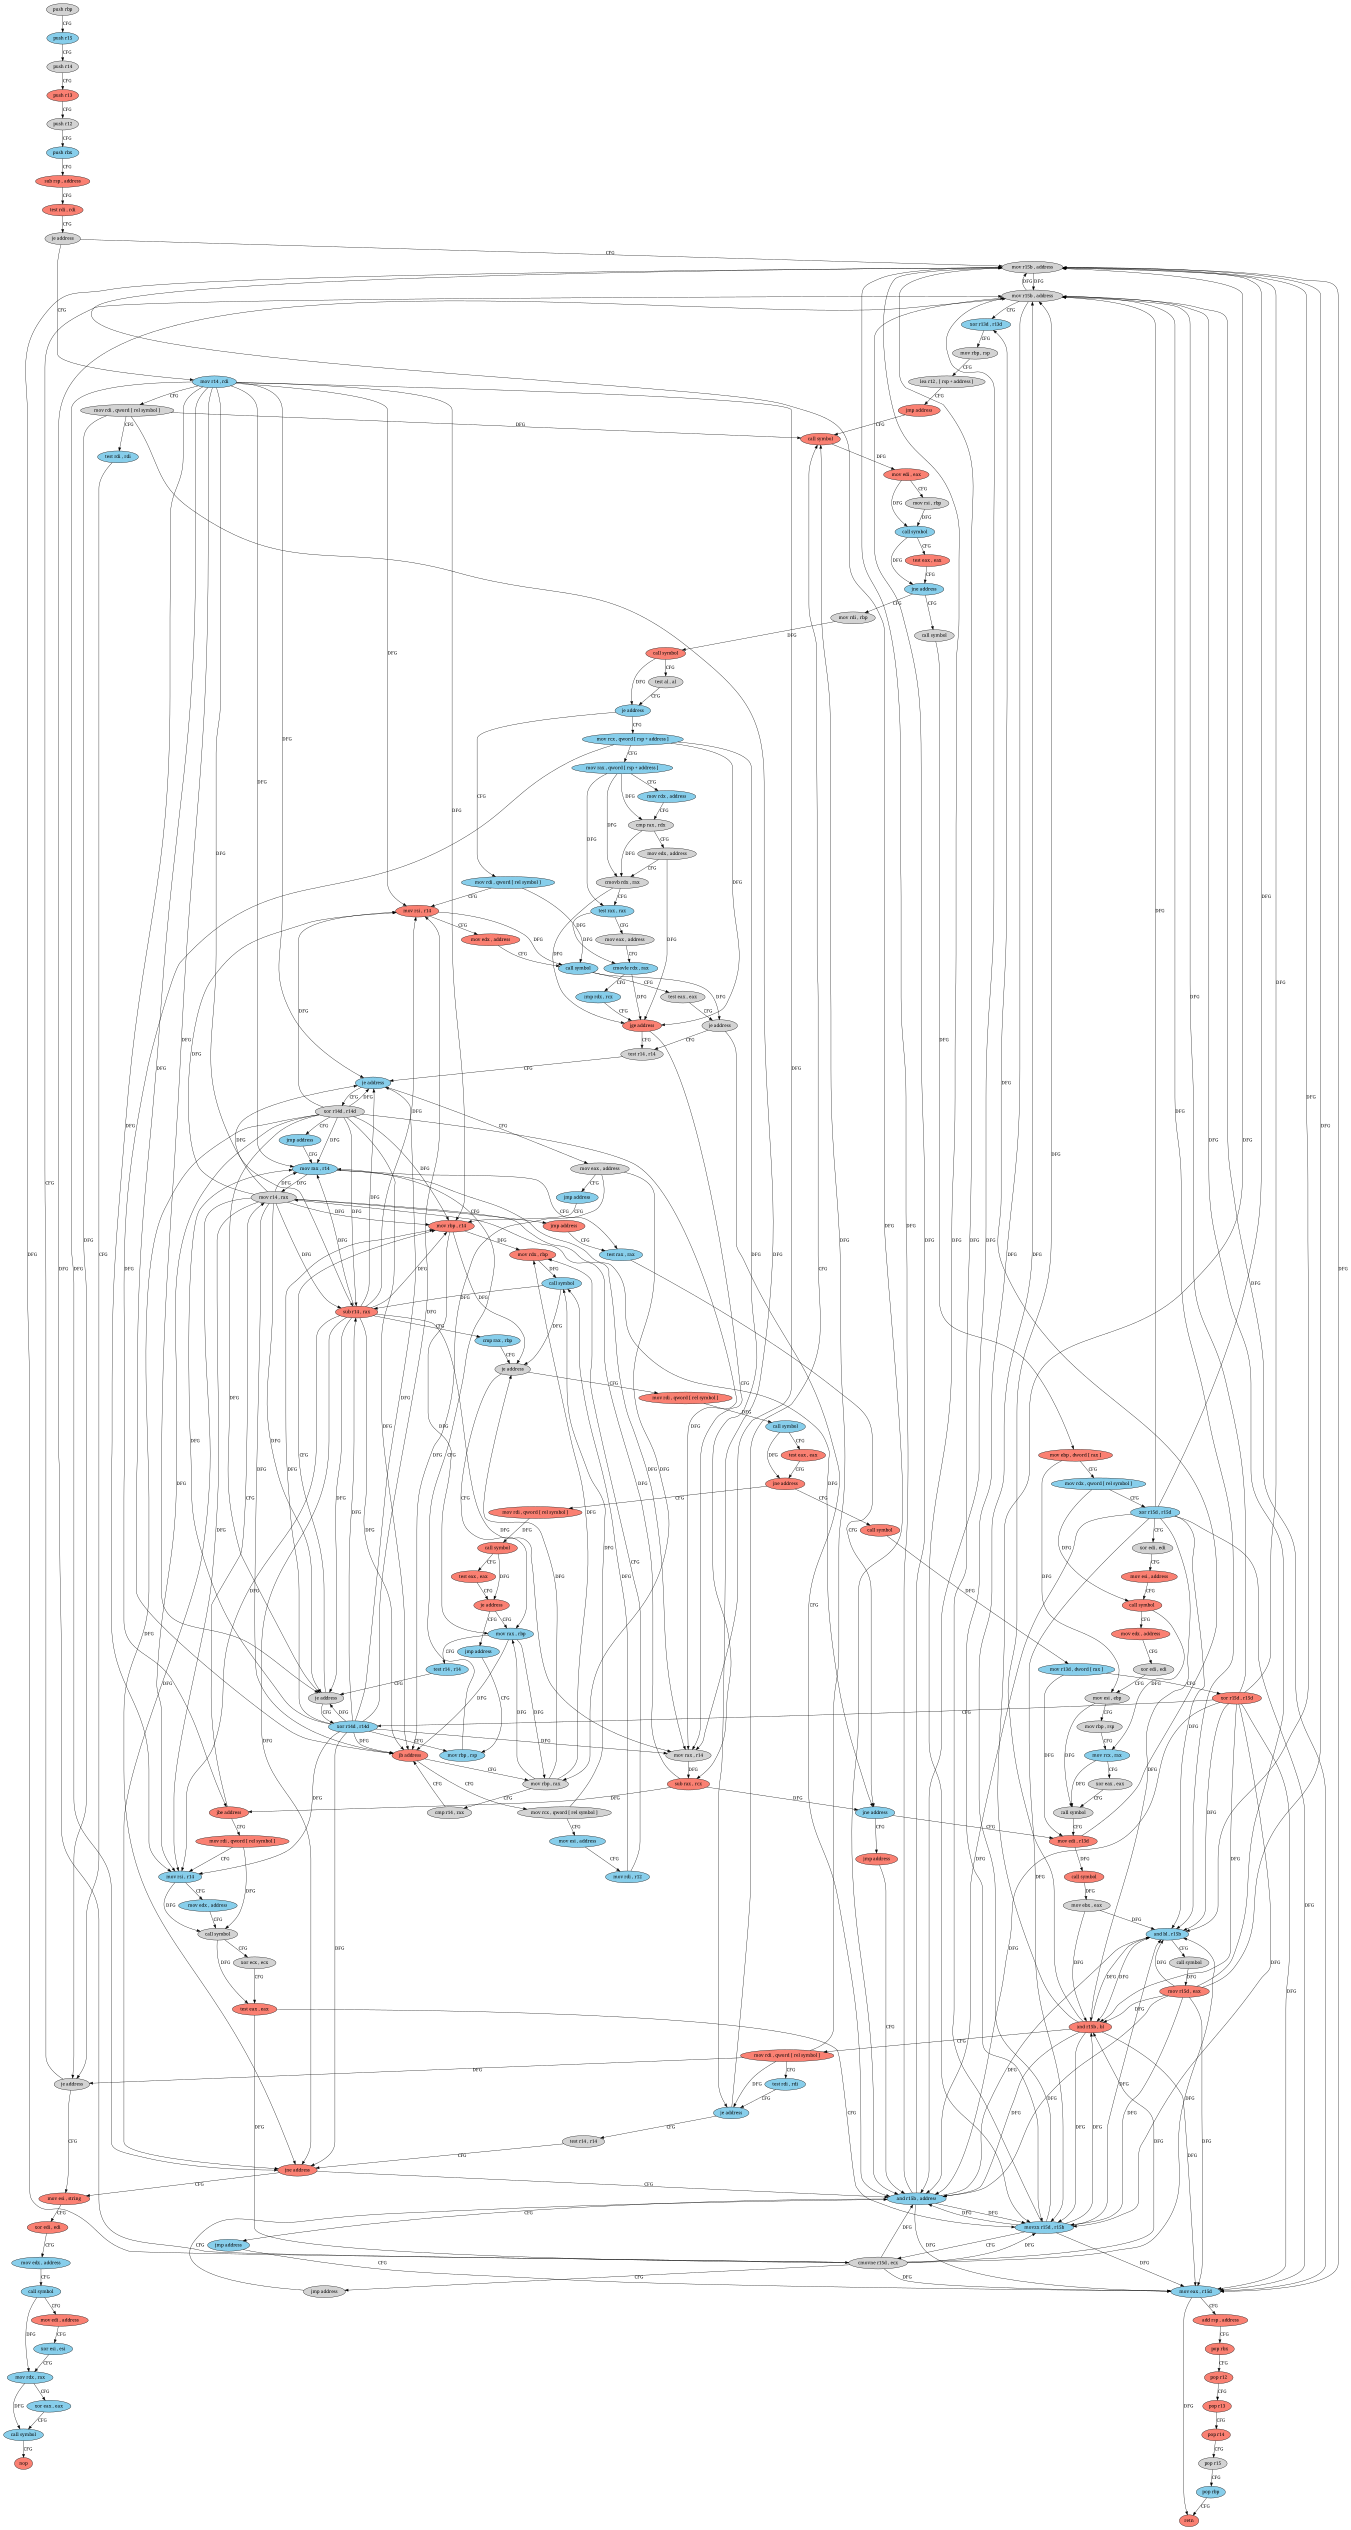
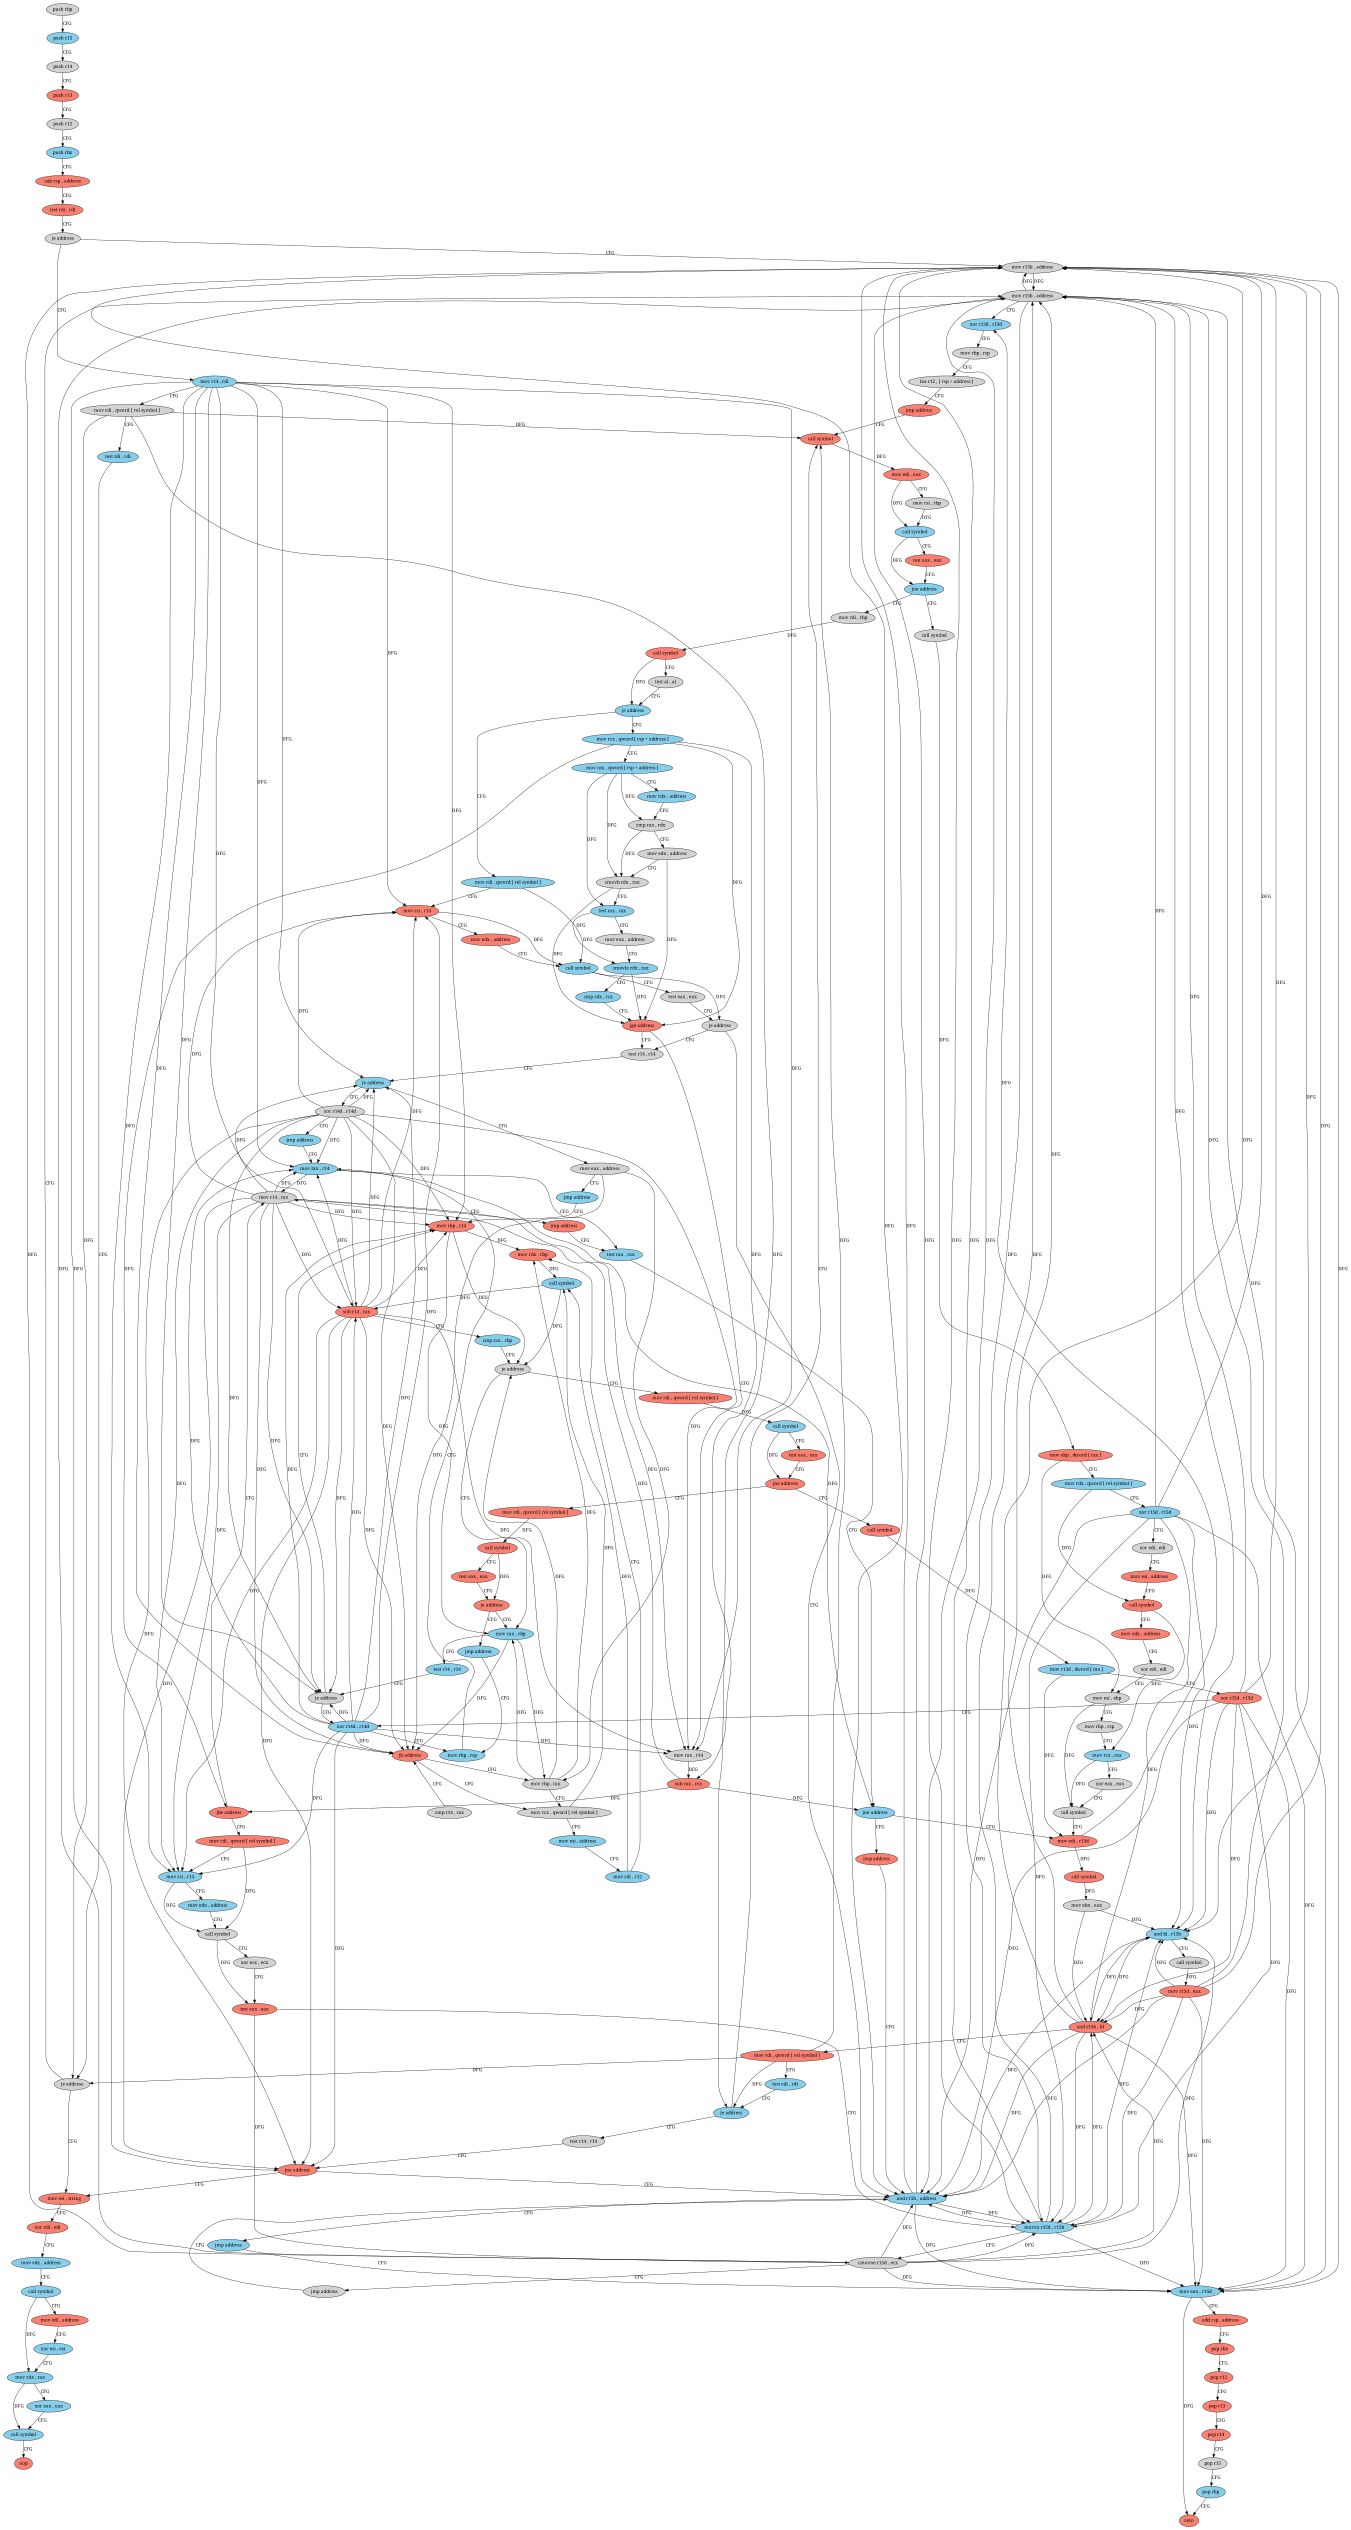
edge "mov rbp , rax" -> "cmp r14 , rax": now "mov rbp , rax" -> "mov rcx , qword [ rel symbol ]"
